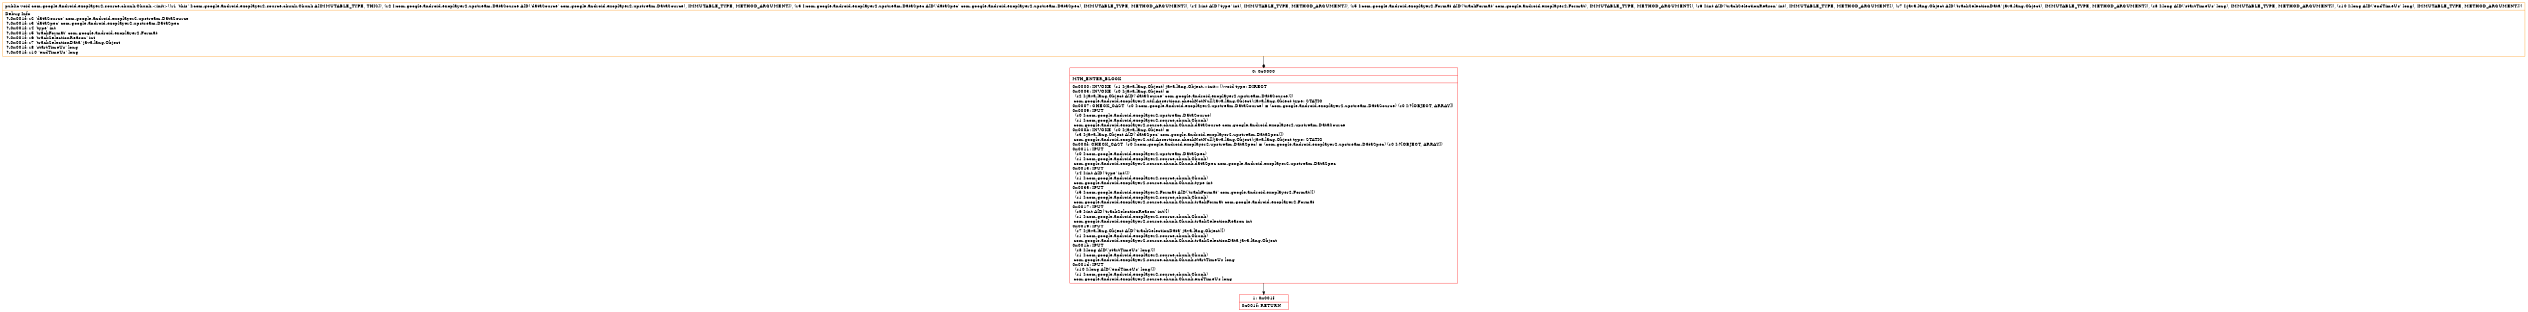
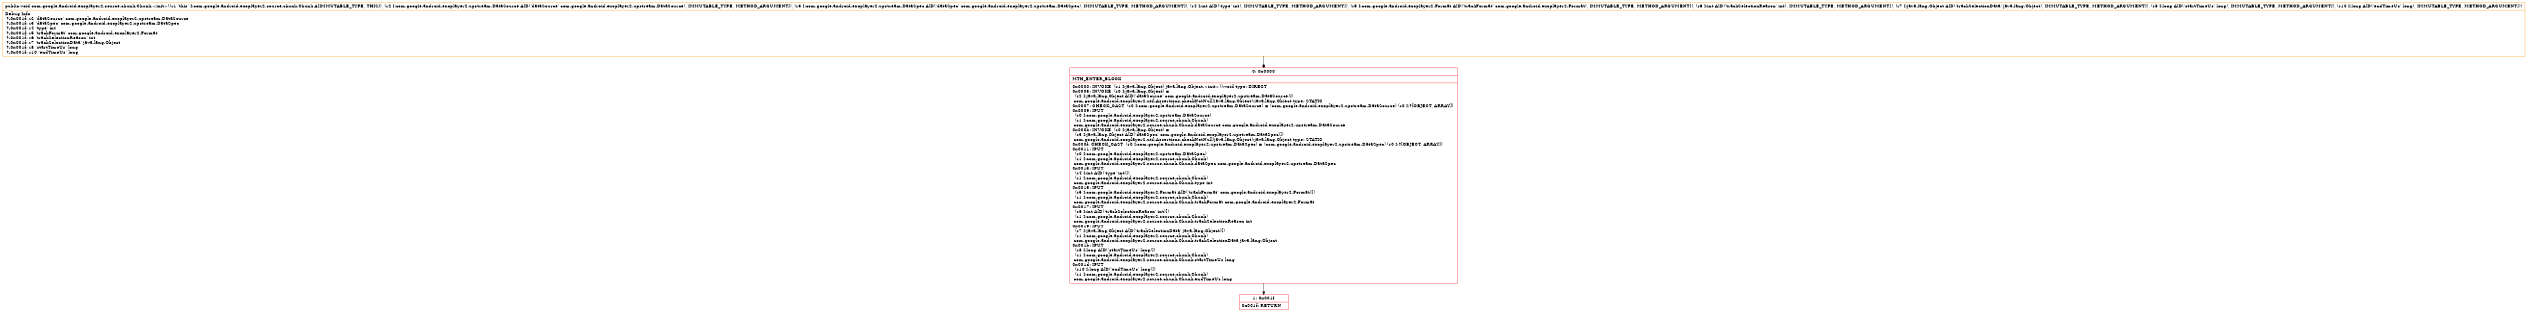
node "0: 0x0000": text "0x0035: IPUT" -> "0x0015: IPUT"
